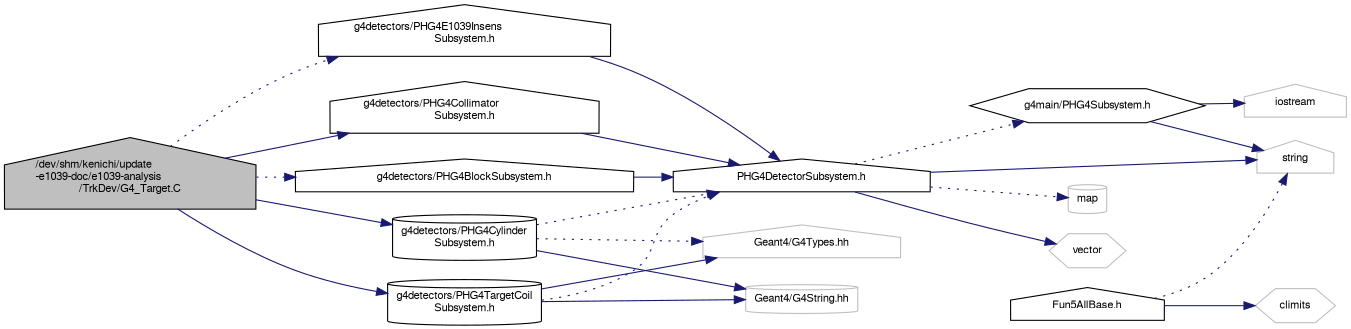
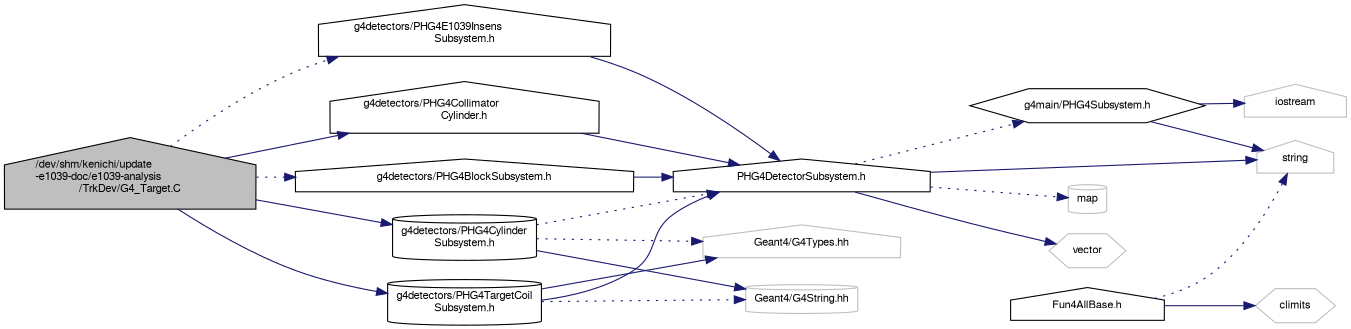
node "g4detectors/PHG4Collimator Subsystem.h": label "g4detectors/PHG4Collimator Subsystem.h" -> "g4detectors/PHG4Collimator Cylinder.h"
edge "g4detectors/PHG4TargetCoil Subsystem.h" -> "PHG4DetectorSubsystem.h": style dotted -> solid
edge "g4detectors/PHG4TargetCoil Subsystem.h" -> "Geant4/G4String.hh": style solid -> dotted
node "Fun5AllBase.h": label "Fun5AllBase.h" -> "Fun4AllBase.h"
